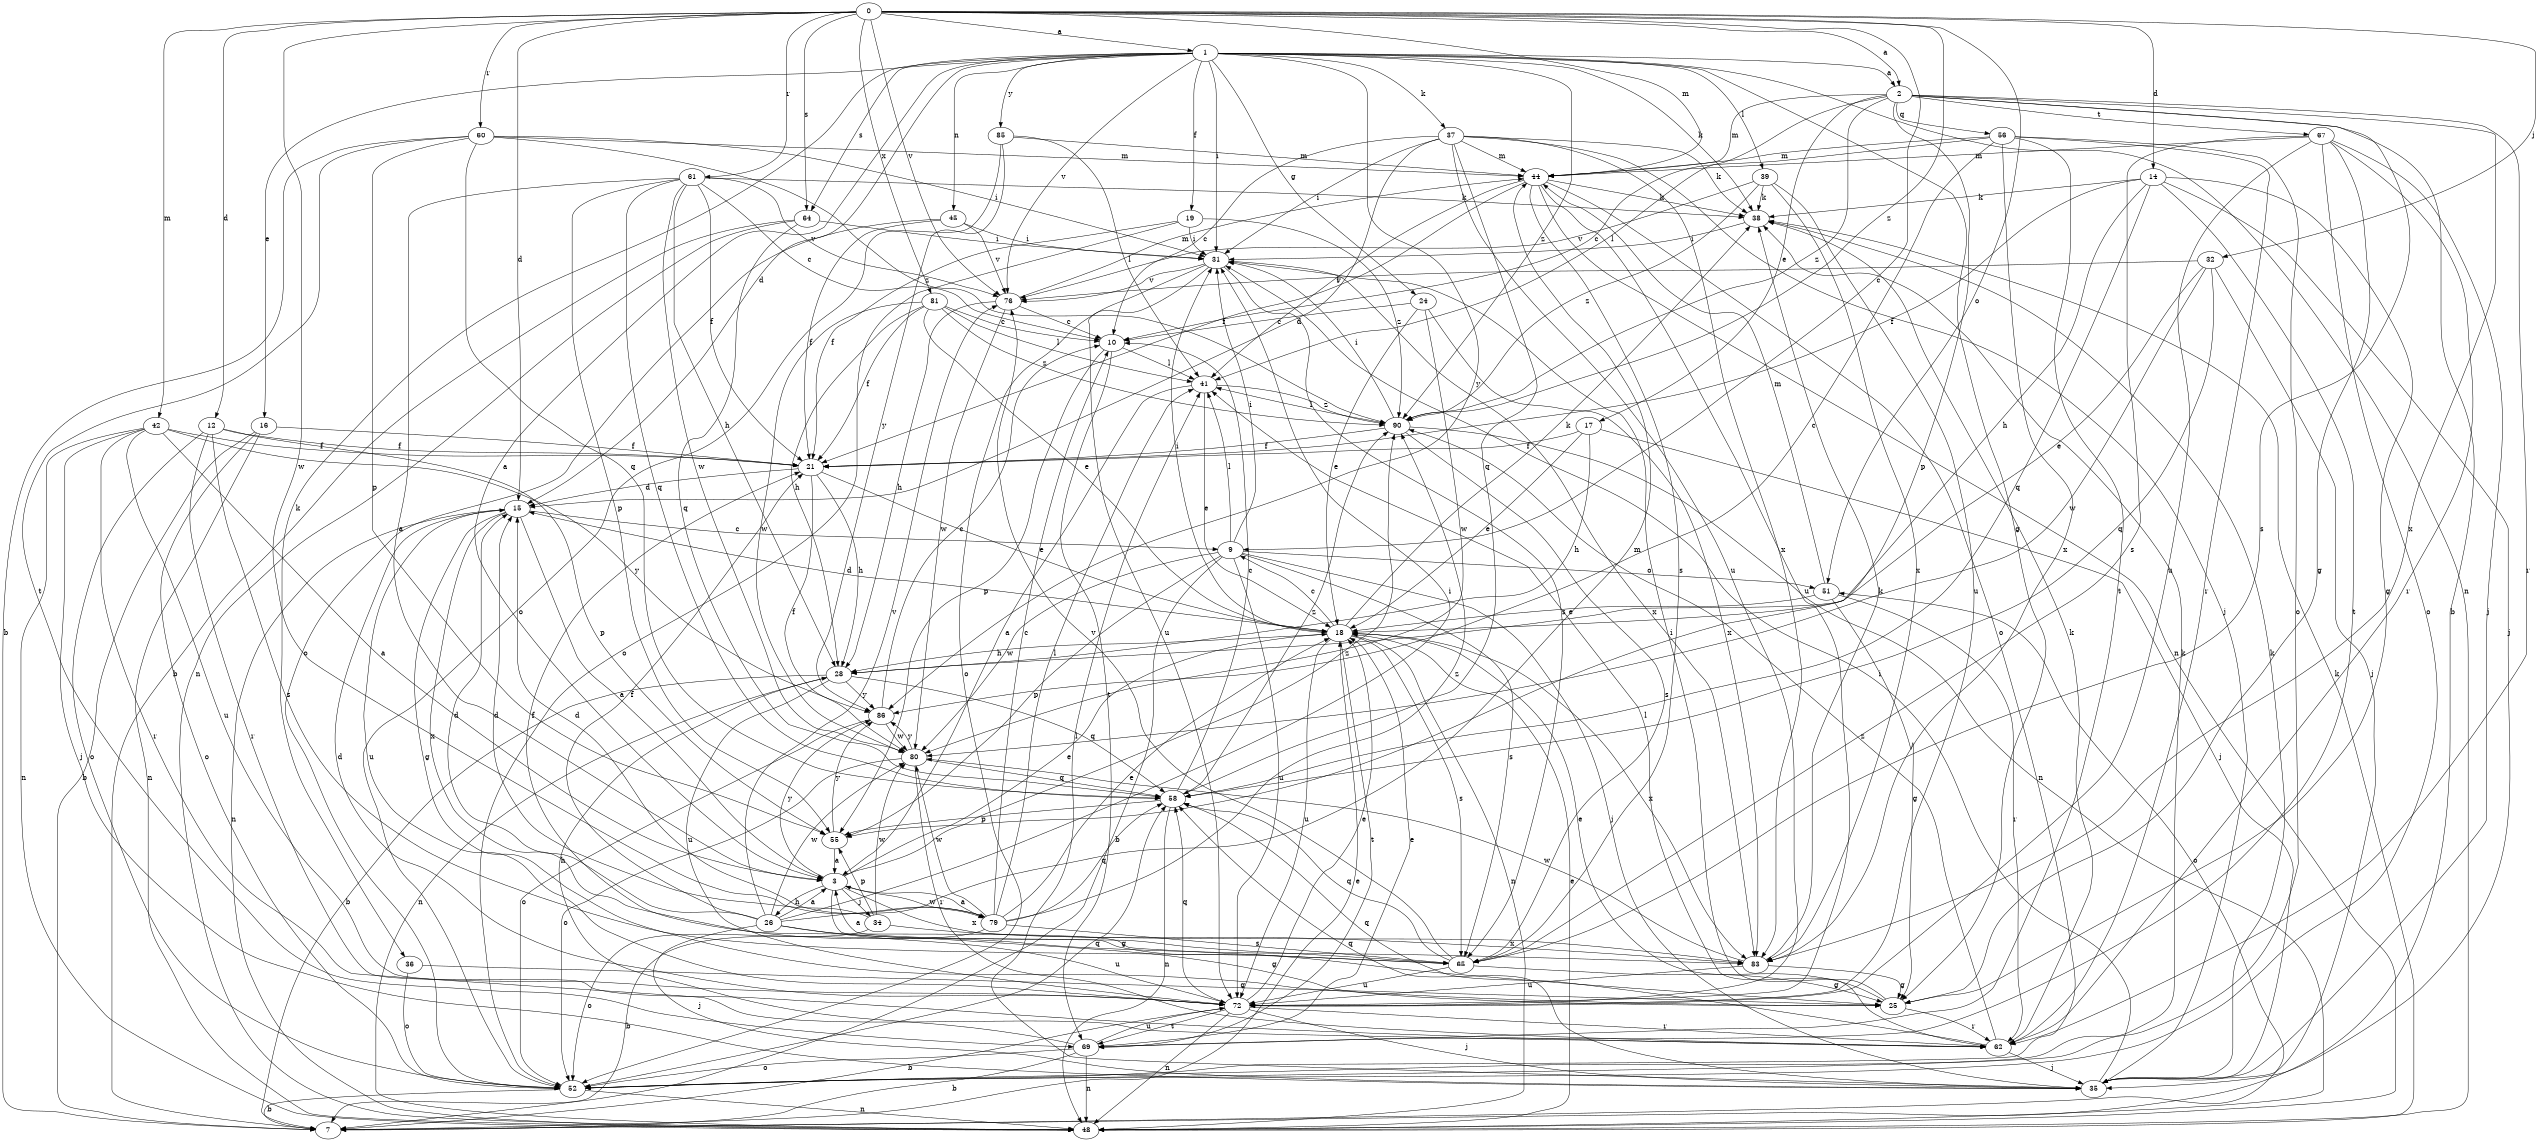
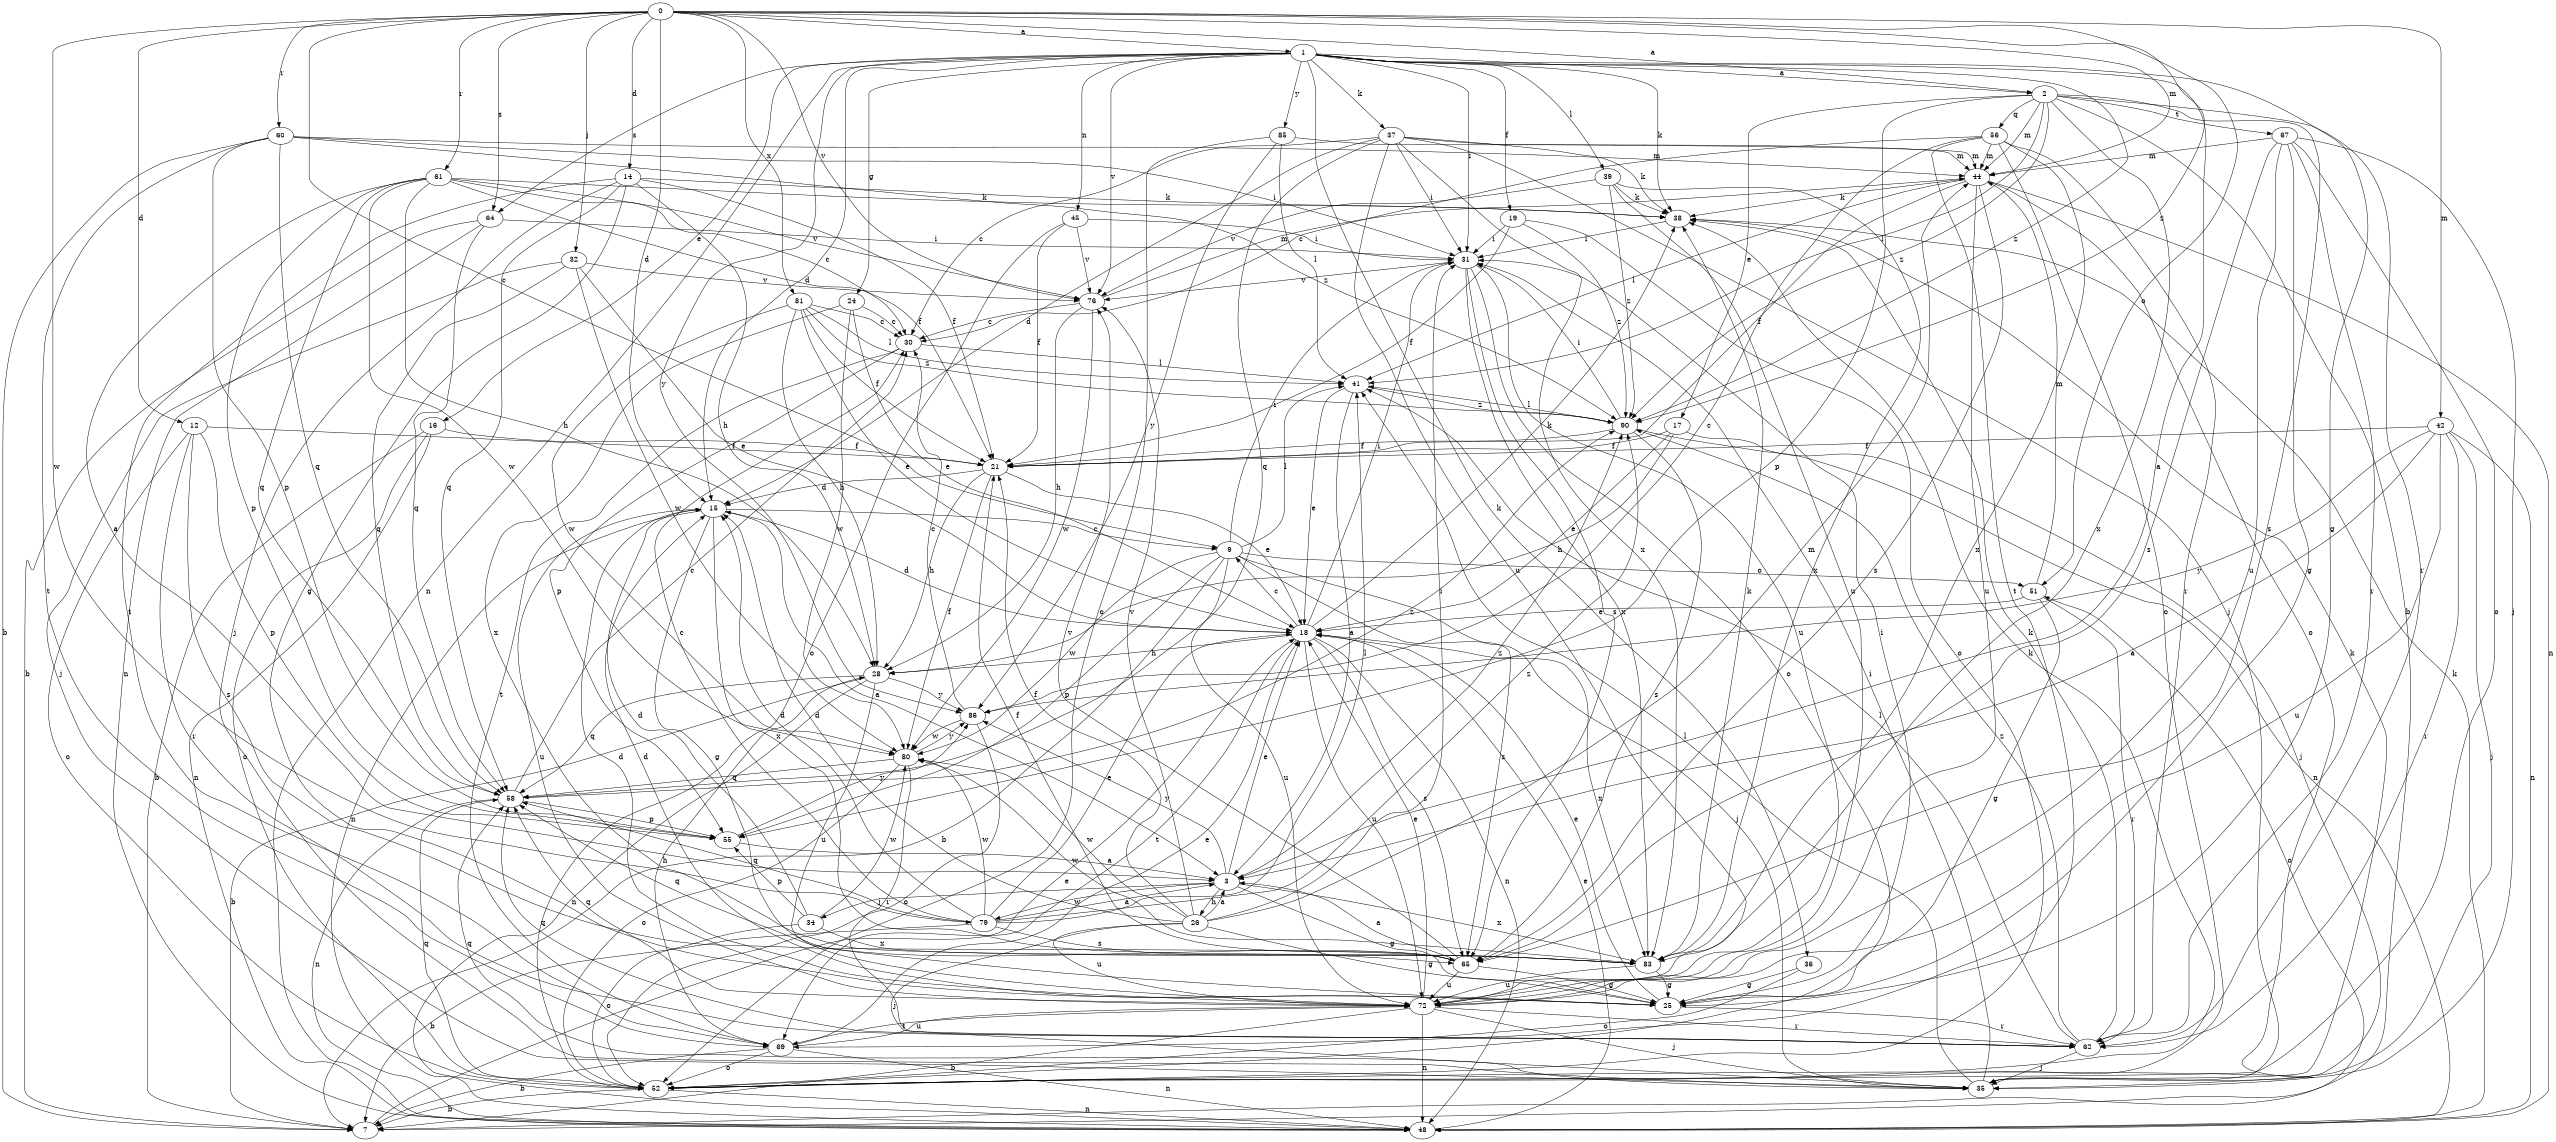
node "10": label "10" -> "30"
edge "25" -> "15": added, label "d"
